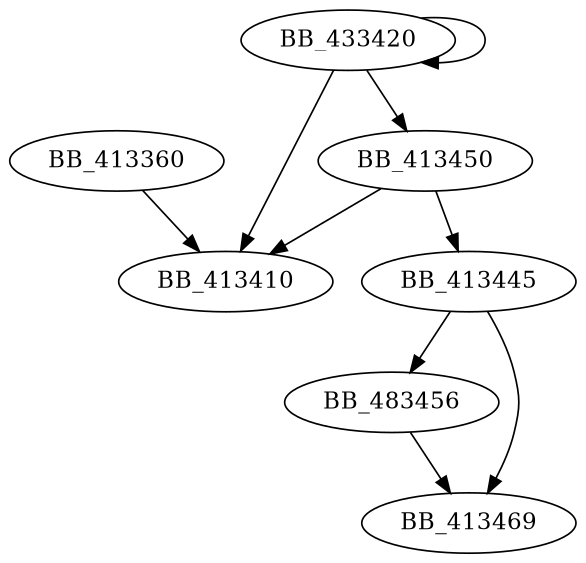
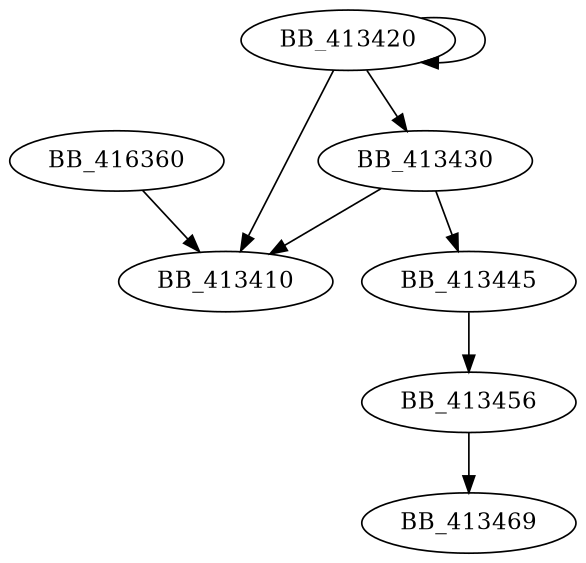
node "BB_433420": label "BB_433420" -> "BB_413420"
node "BB_413360": label "BB_413360" -> "BB_416360"
node "BB_413450": label "BB_413450" -> "BB_413430"
edge "BB_413445" -> "BB_413469": removed
node "BB_483456": label "BB_483456" -> "BB_413456"
